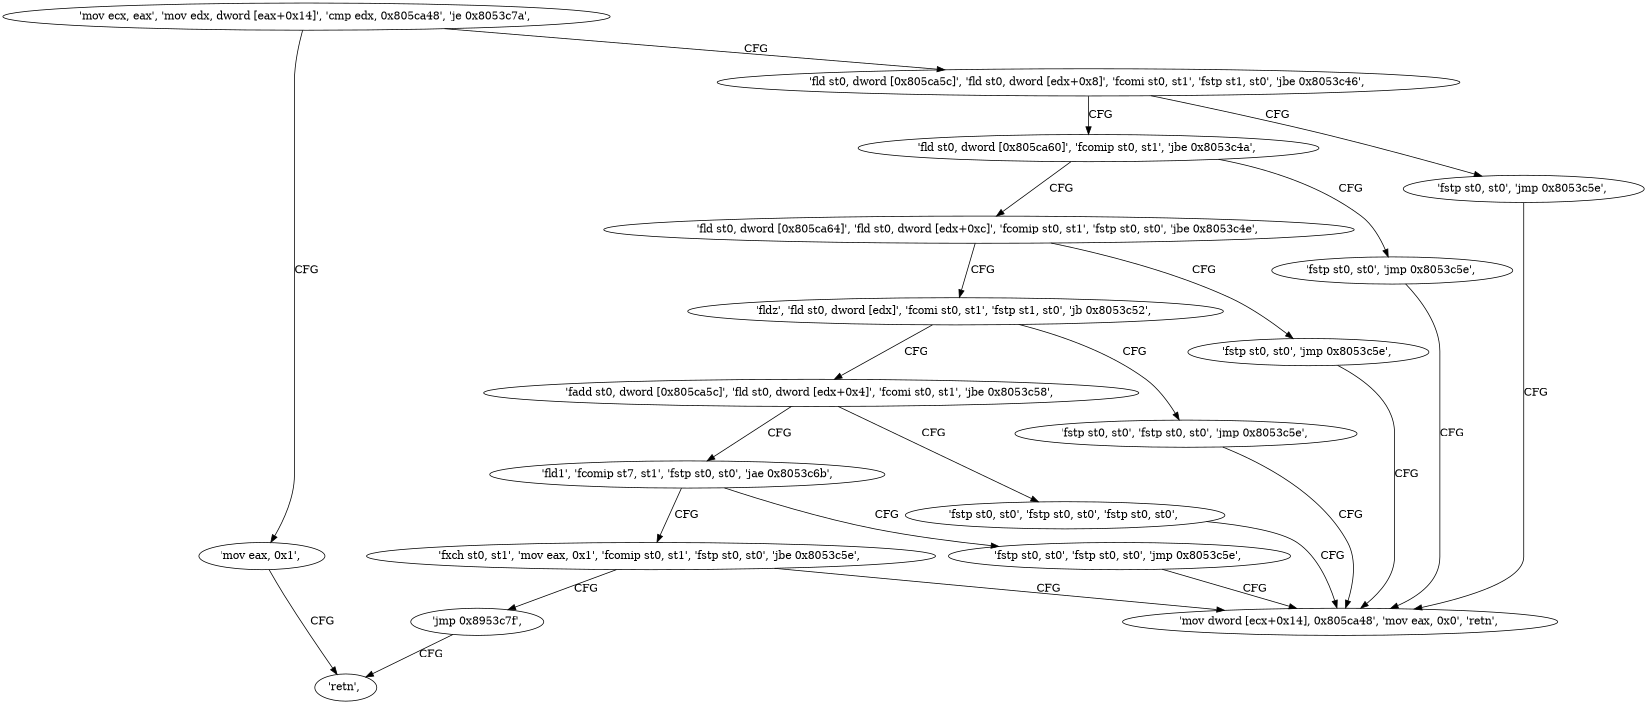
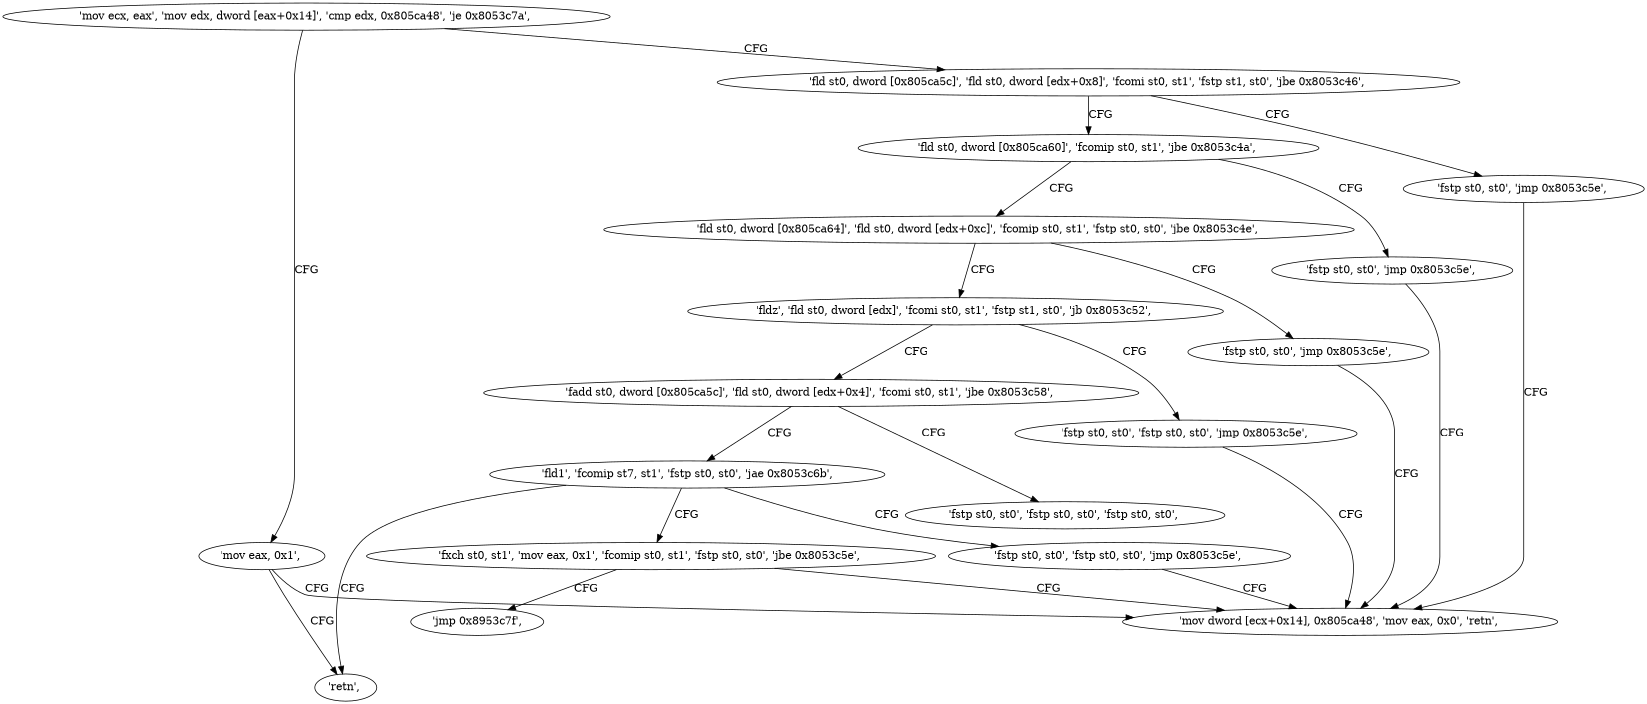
edge "'fstp st0, st0', 'fstp st0, st0', 'fstp st0, st0'," -> "'mov dword [ecx+0x14], 0x805ca48', 'mov eax, 0x0', 'retn',": now "'mov eax, 0x1'," -> "'mov dword [ecx+0x14], 0x805ca48', 'mov eax, 0x0', 'retn',"
edge "'jmp 0x8953c7f'," -> "'retn',": now "'fld1', 'fcomip st7, st1', 'fstp st0, st0', 'jae 0x8053c6b'," -> "'retn',"
